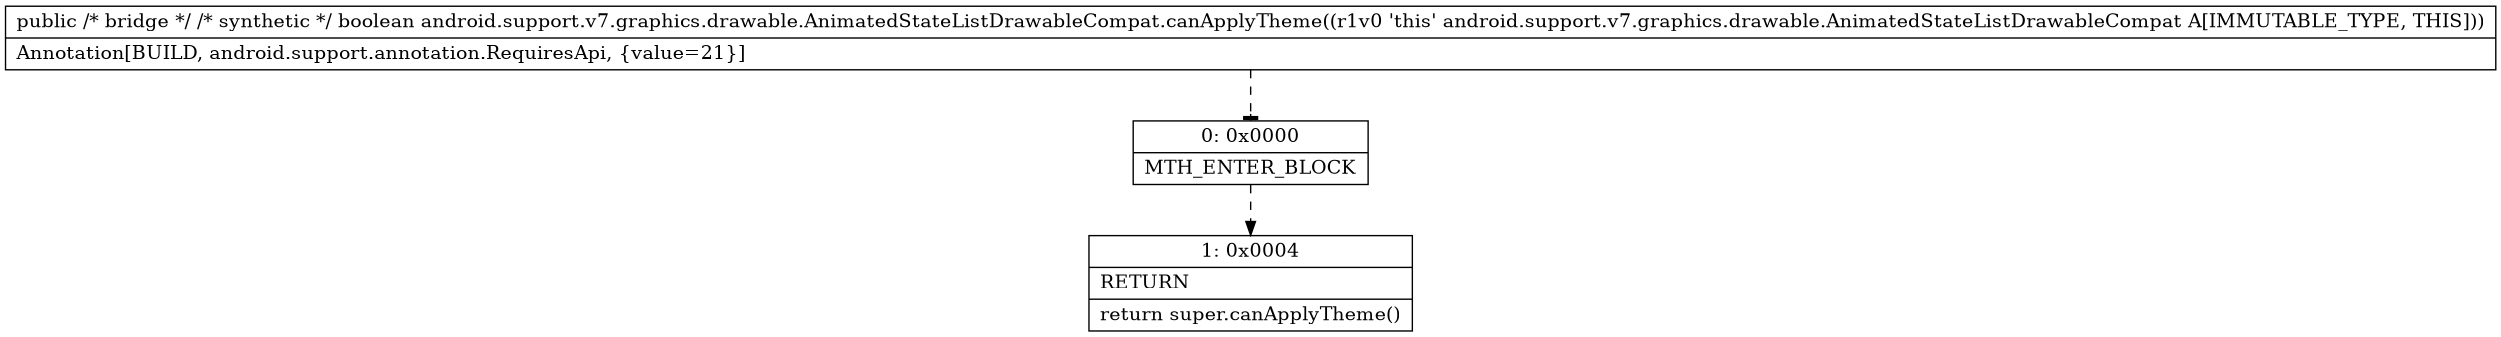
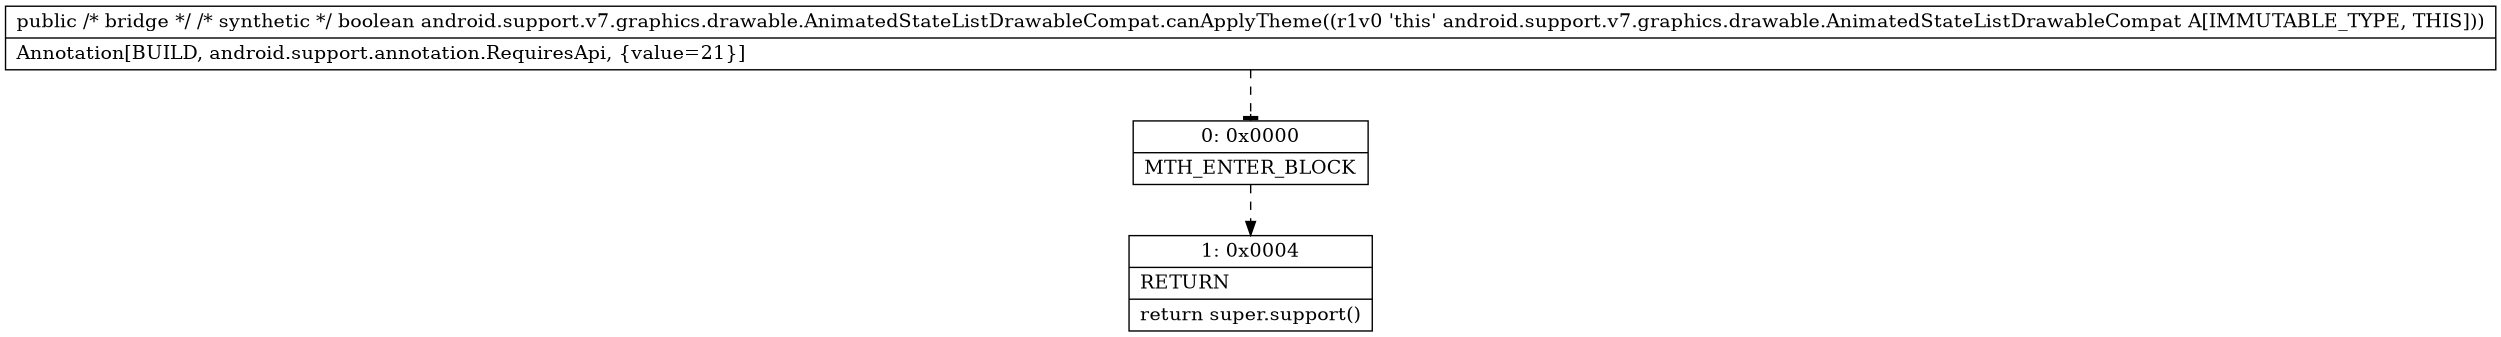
node "1: 0x0004": text "return super.canApplyTheme()" -> "return super.support()"
